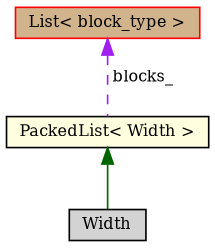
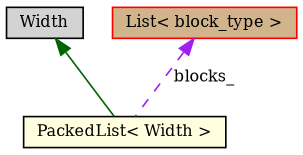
edge "Width" -> "PackedList< Width >": reversed
